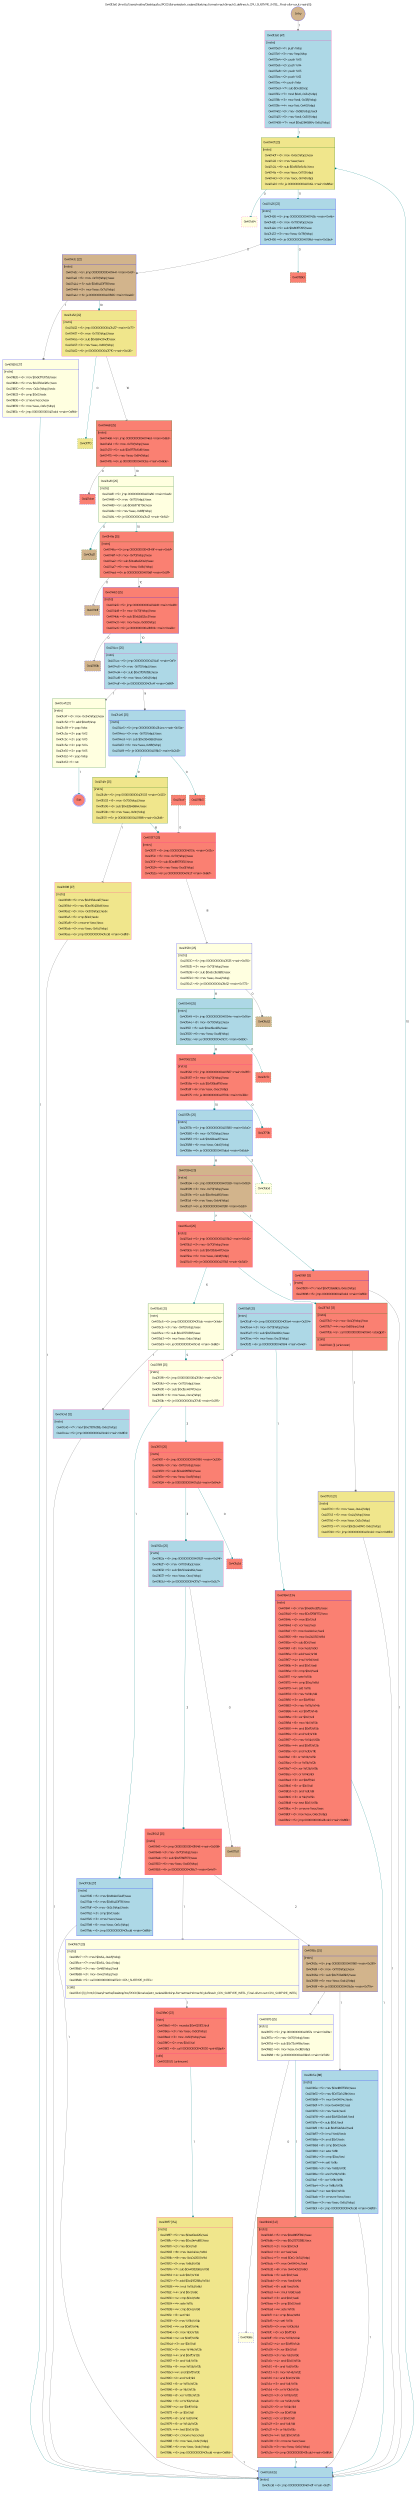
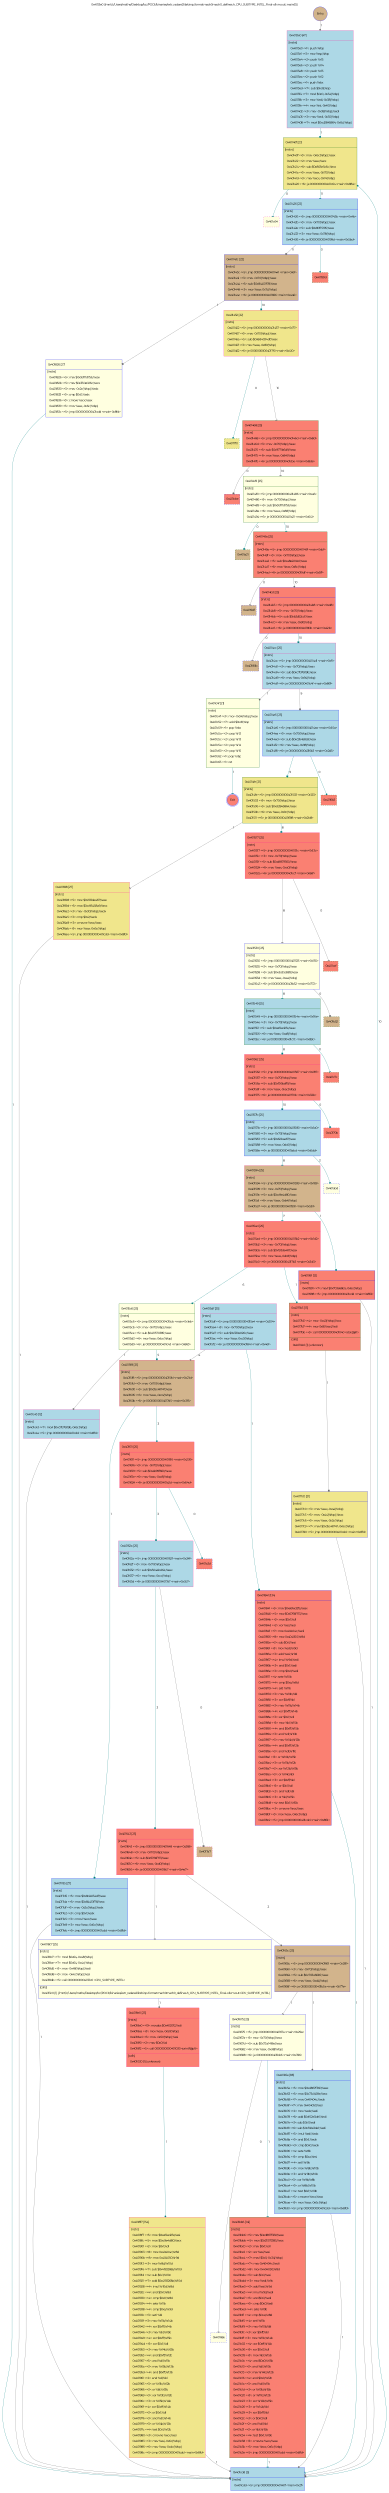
edge "0x401ccf" -> "0x401517 [25]": reversed
node "0x401abd": color darkgreen -> blue
node "0x4015f8 [25]": fillcolor lightyellow -> tan
